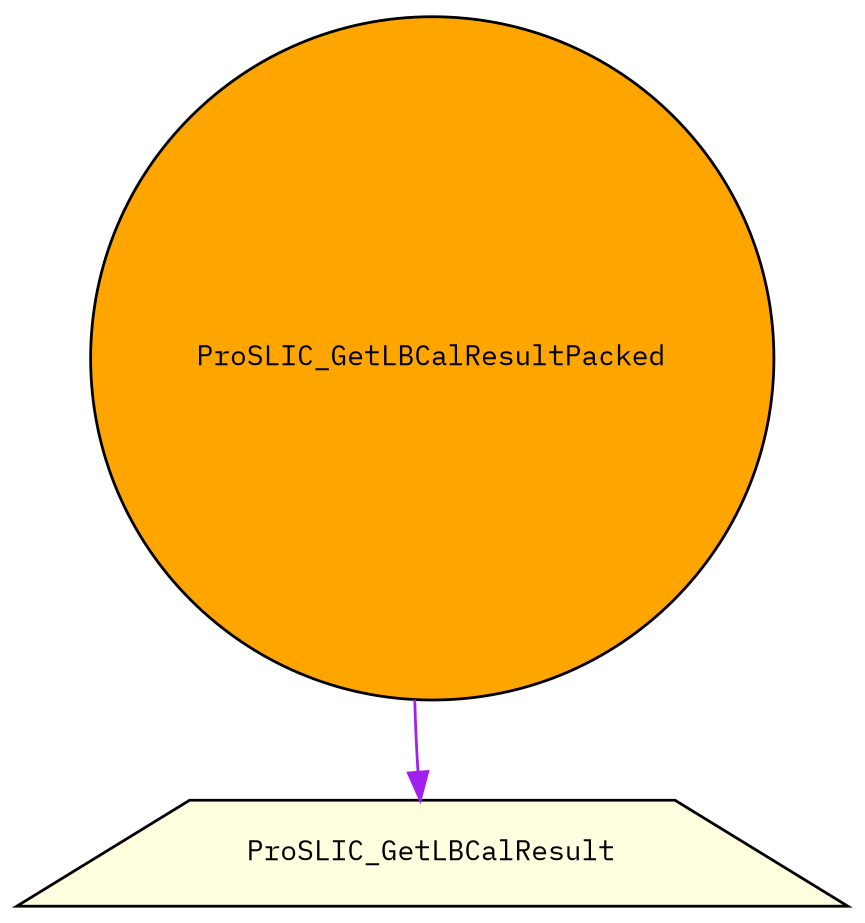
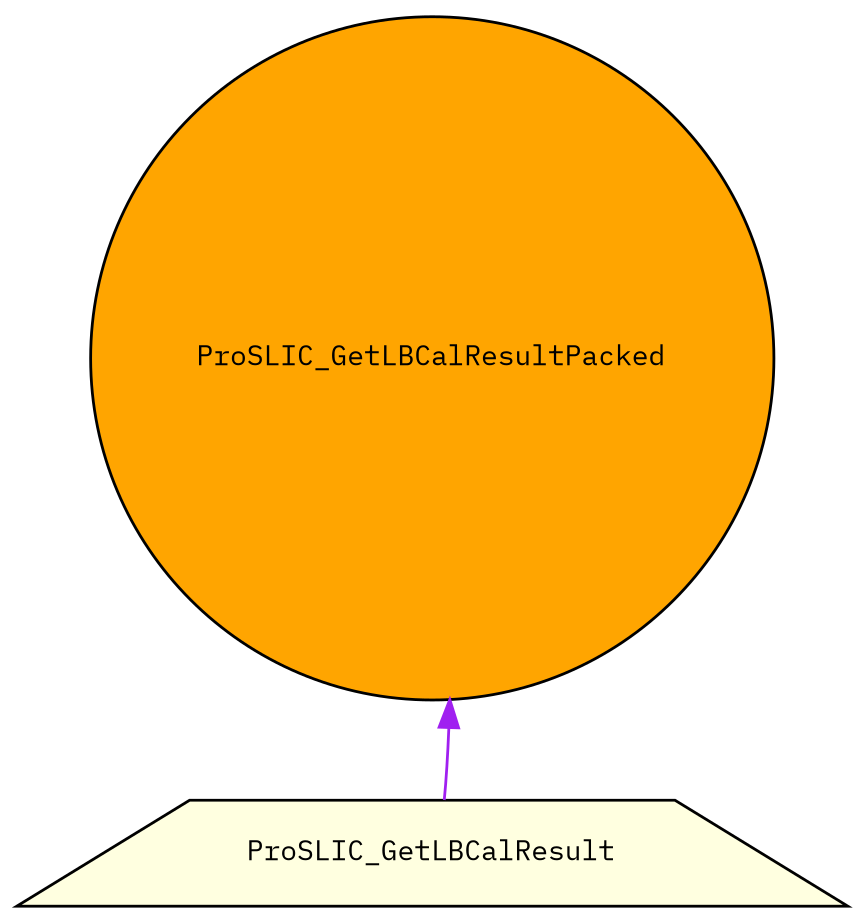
edge "ProSLIC_GetLBCalResultPacked" -> "ProSLIC_GetLBCalResult": reversed
